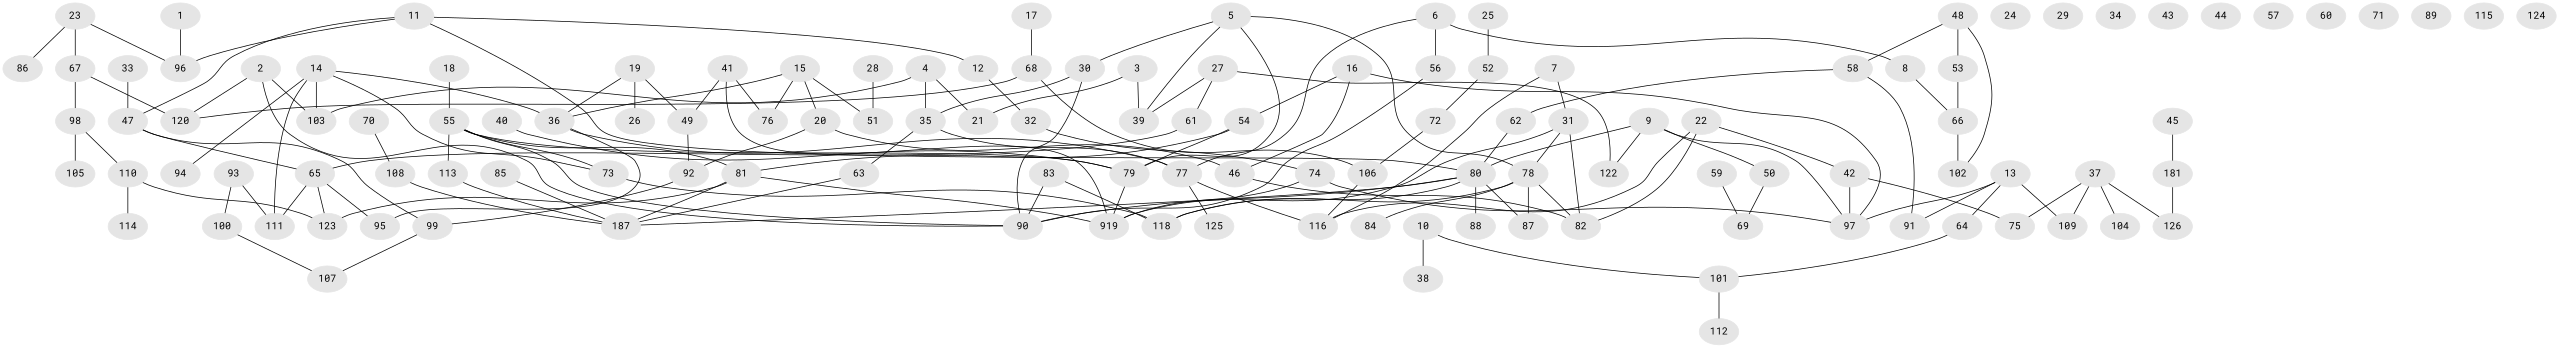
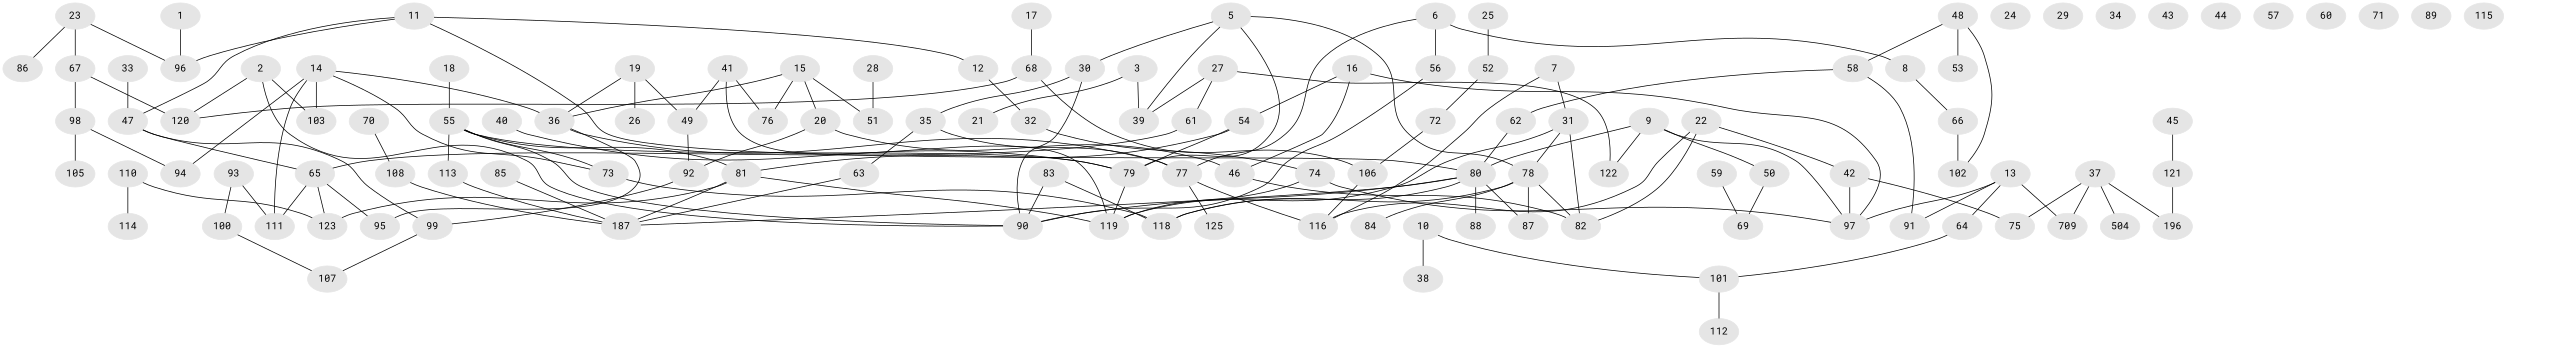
node "124": removed
node "4": removed
edge "53" -- "66": removed
edge "98" -- "110": now "98" -- "94"
node "181": label "181" -> "121"
node "919": label "919" -> "119"
node "109": label "109" -> "709"
node "104": label "104" -> "504"
node "126": label "126" -> "196"
